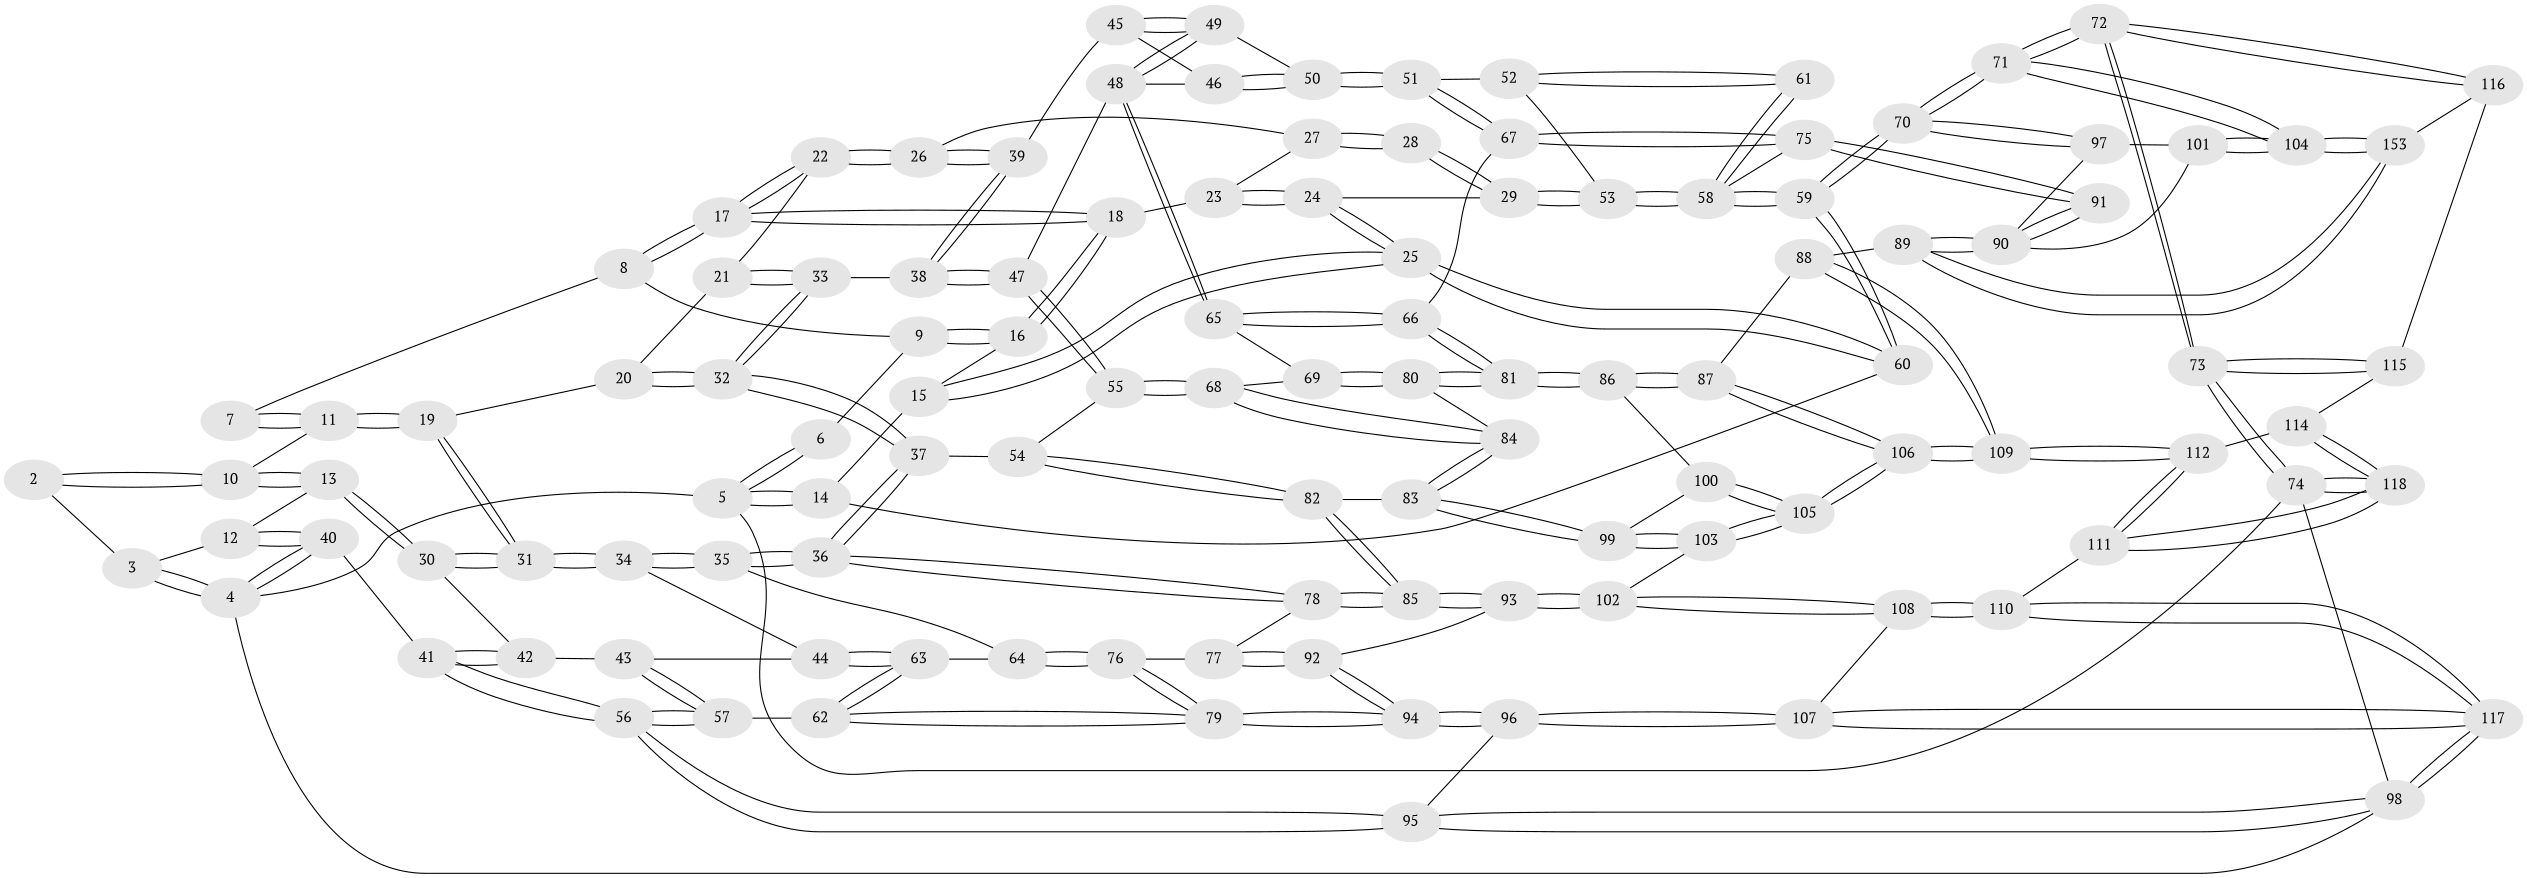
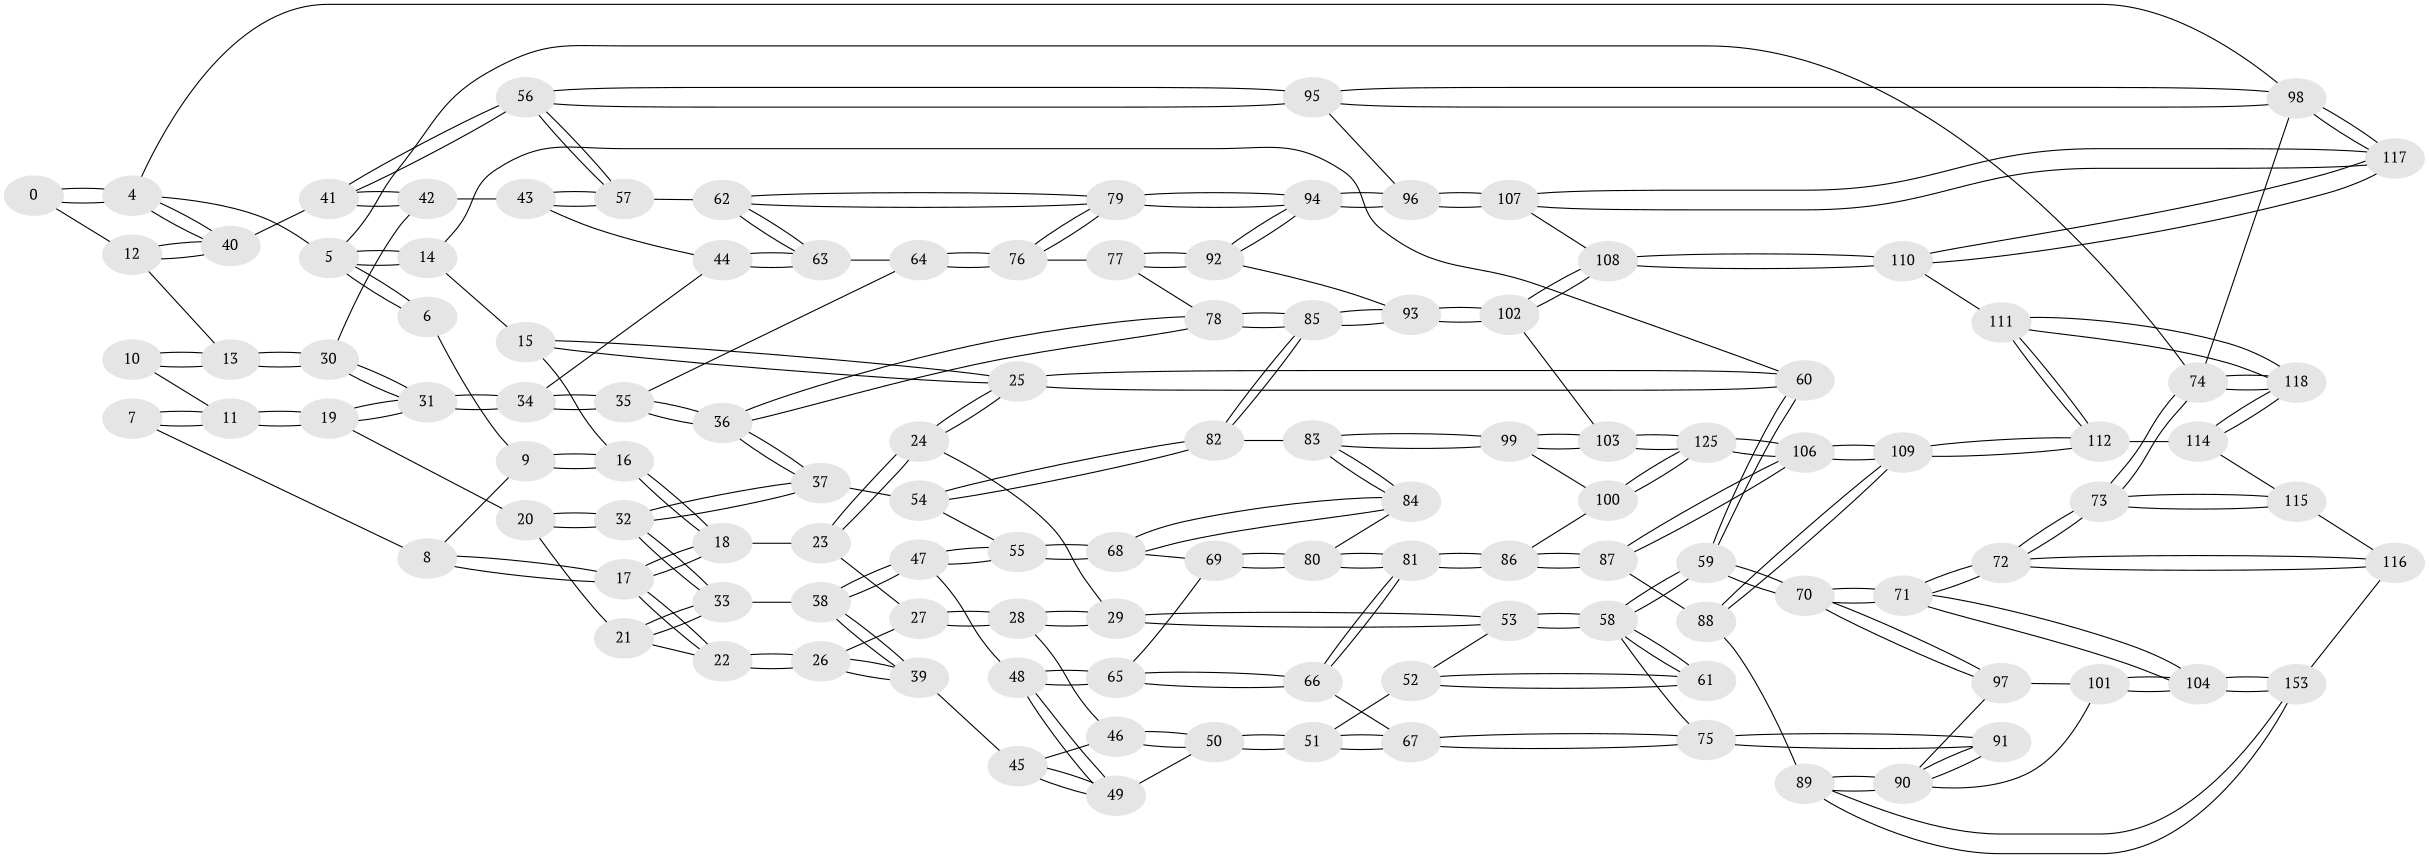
edge "48" -- "46": now "28" -- "46"
node "2": removed
node "105": label "105" -> "125"
node "3": label "3" -> "0"
